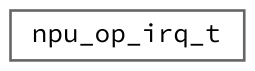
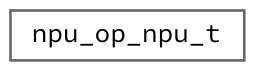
node "npu_op_irq_t": label "npu_op_irq_t" -> "npu_op_npu_t"
